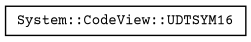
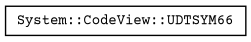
node "System::CodeView::UDTSYM16": label "System::CodeView::UDTSYM16" -> "System::CodeView::UDTSYM66"
